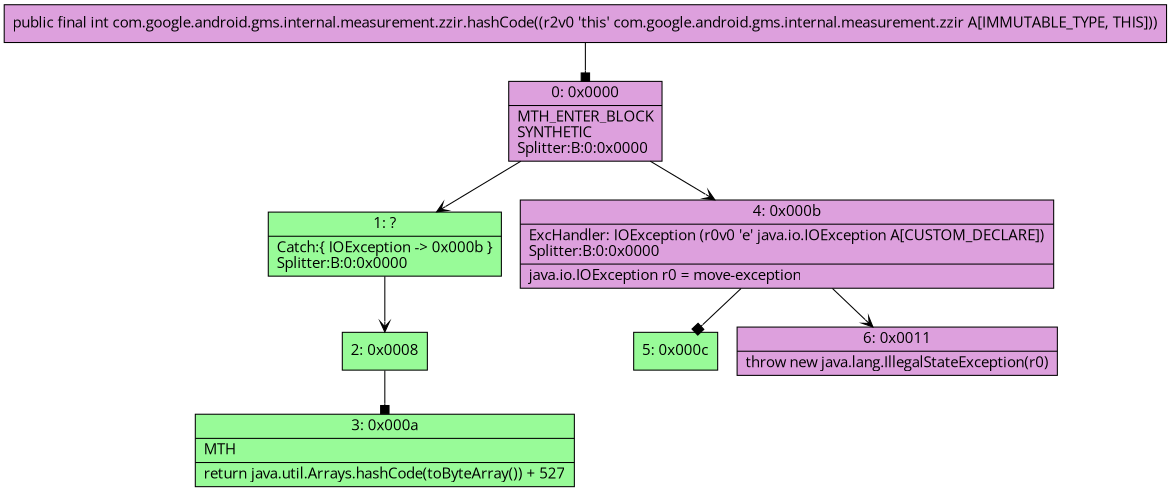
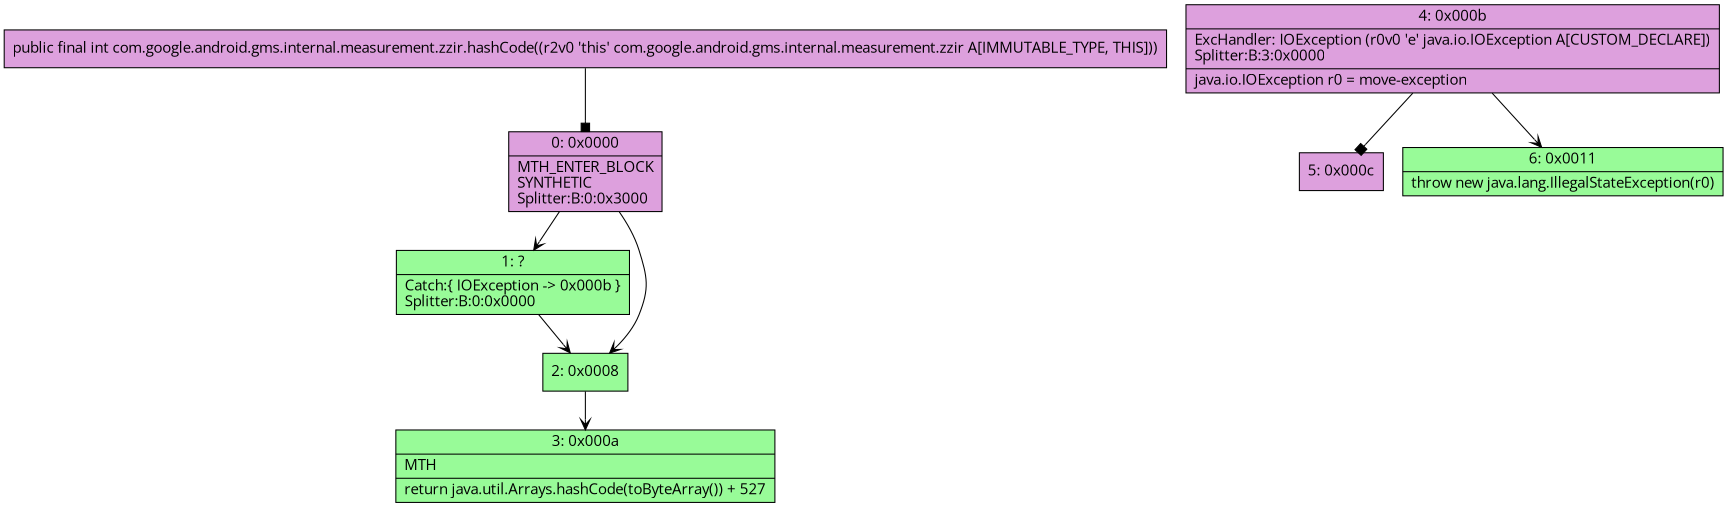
node "0: 0x0000": text "Splitter:B:0:0x0000" -> "Splitter:B:0:0x3000"
edge "0: 0x0000" -> "4: 0x000b": now "0: 0x0000" -> "2: 0x0008"
node "4: 0x000b": text "Splitter:B:0:0x0000" -> "Splitter:B:3:0x0000"
node "5: 0x000c": fillcolor palegreen -> plum
node "6: 0x0011": fillcolor plum -> palegreen
edge "2: 0x0008" -> "3: 0x000a": arrowhead box -> vee
